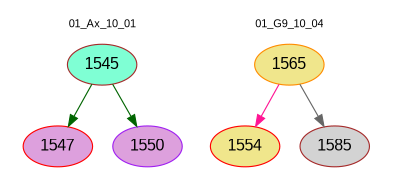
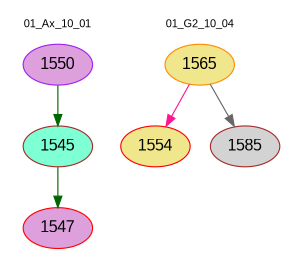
cluster "01_G9_10_04": label "01_G9_10_04" -> "01_G2_10_04"
edge "1545" -> "1550": reversed
